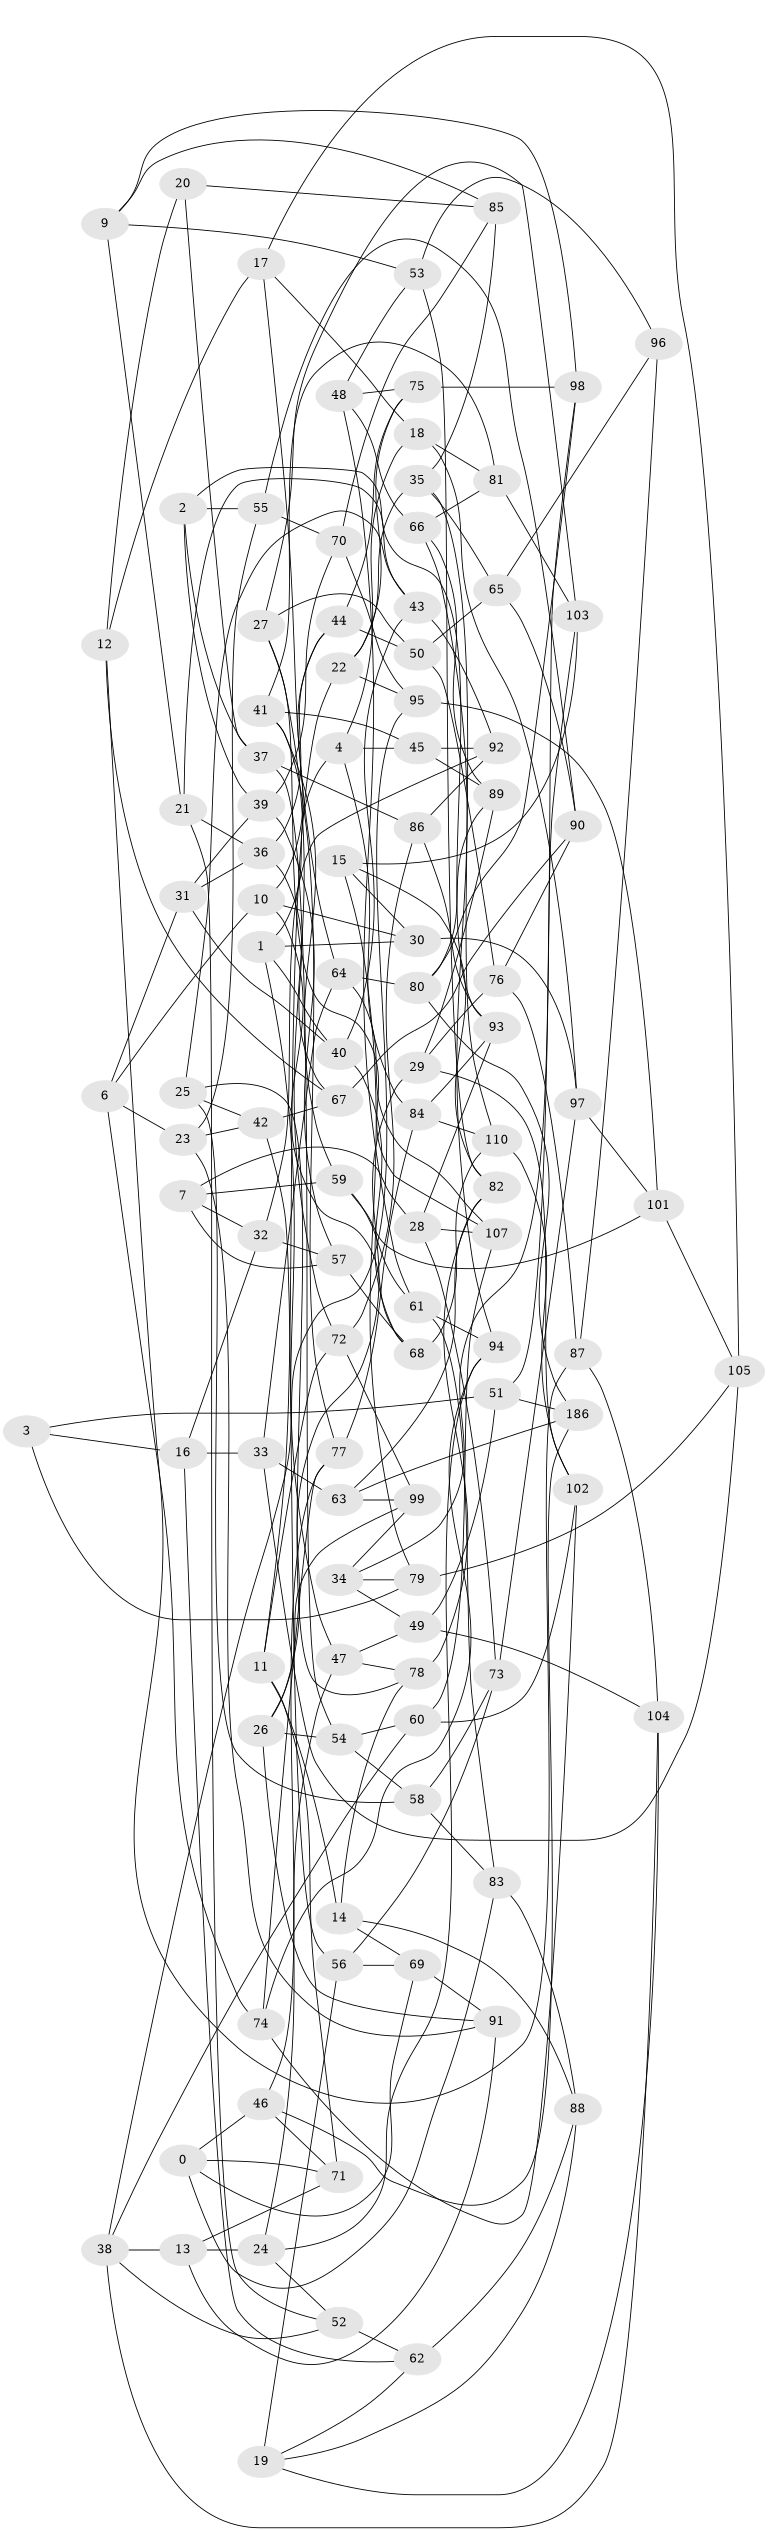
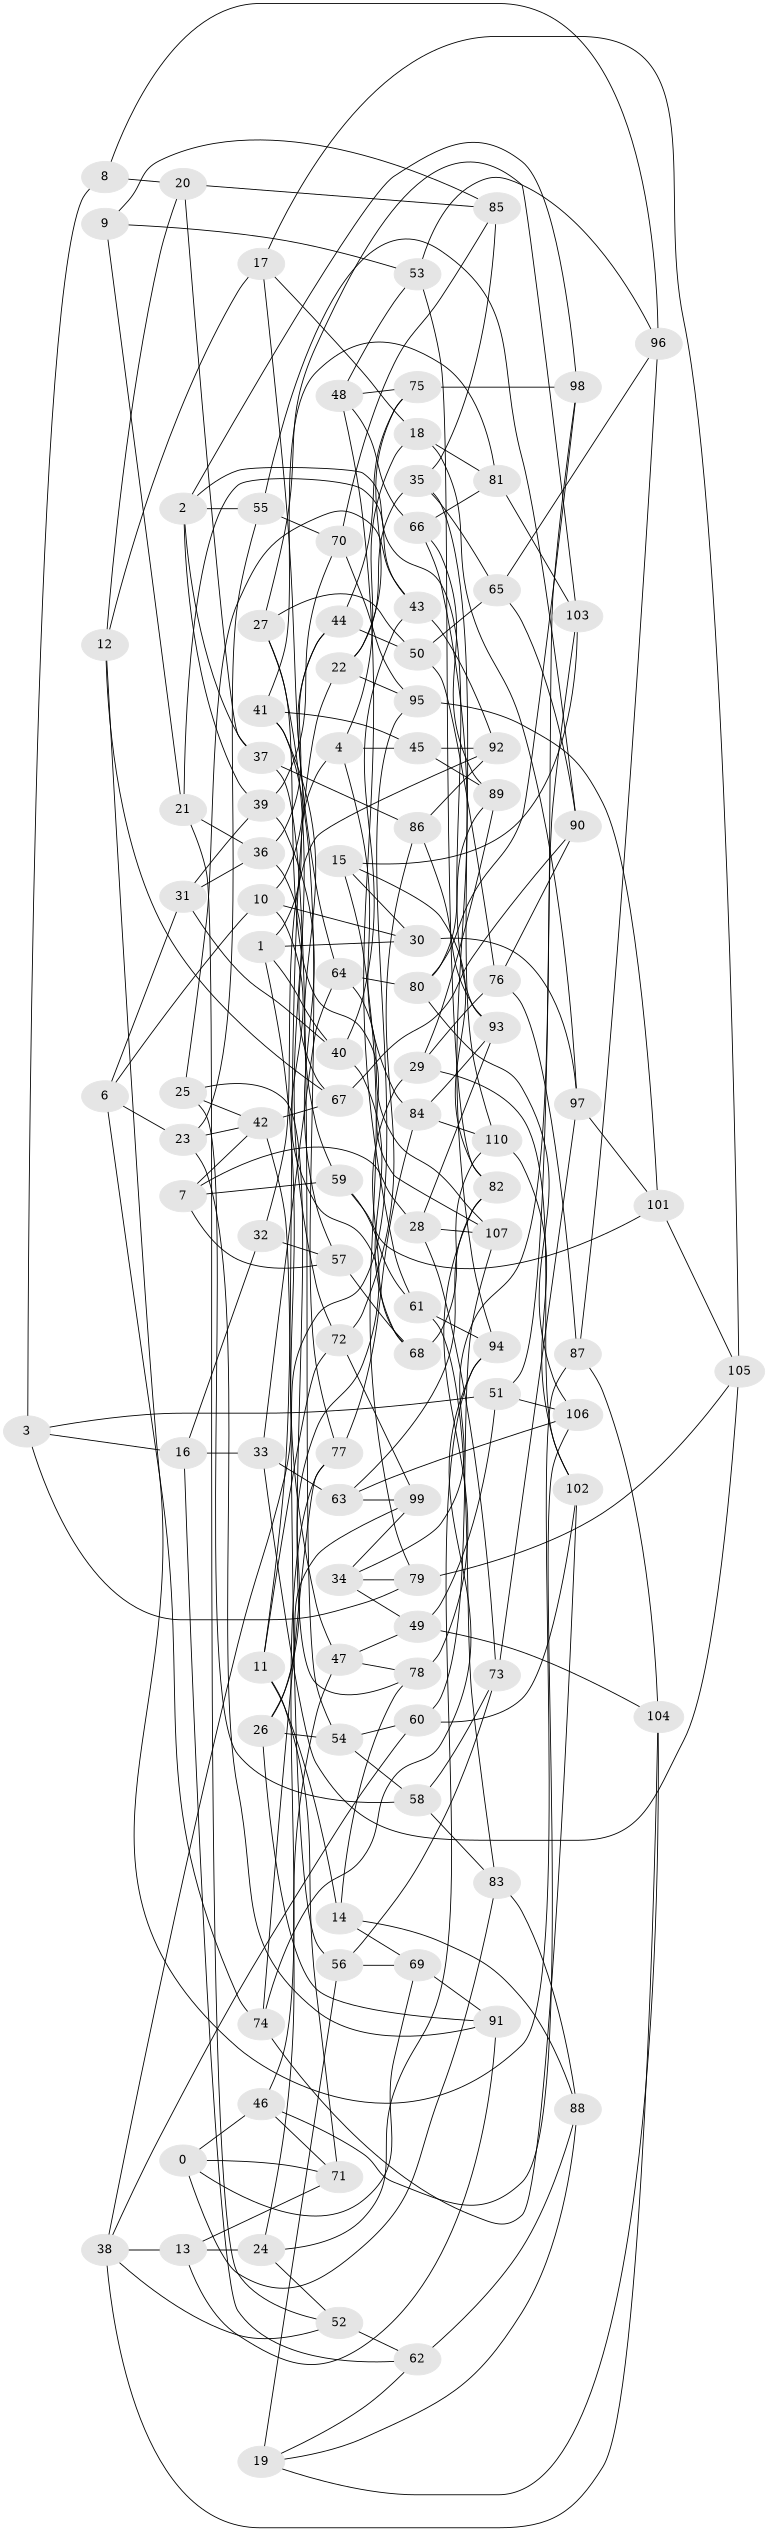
edge "9" -- "98": now "2" -- "98"
node "8": added
edge "7" -- "32": now "7" -- "42"
node "186": label "186" -> "106"
